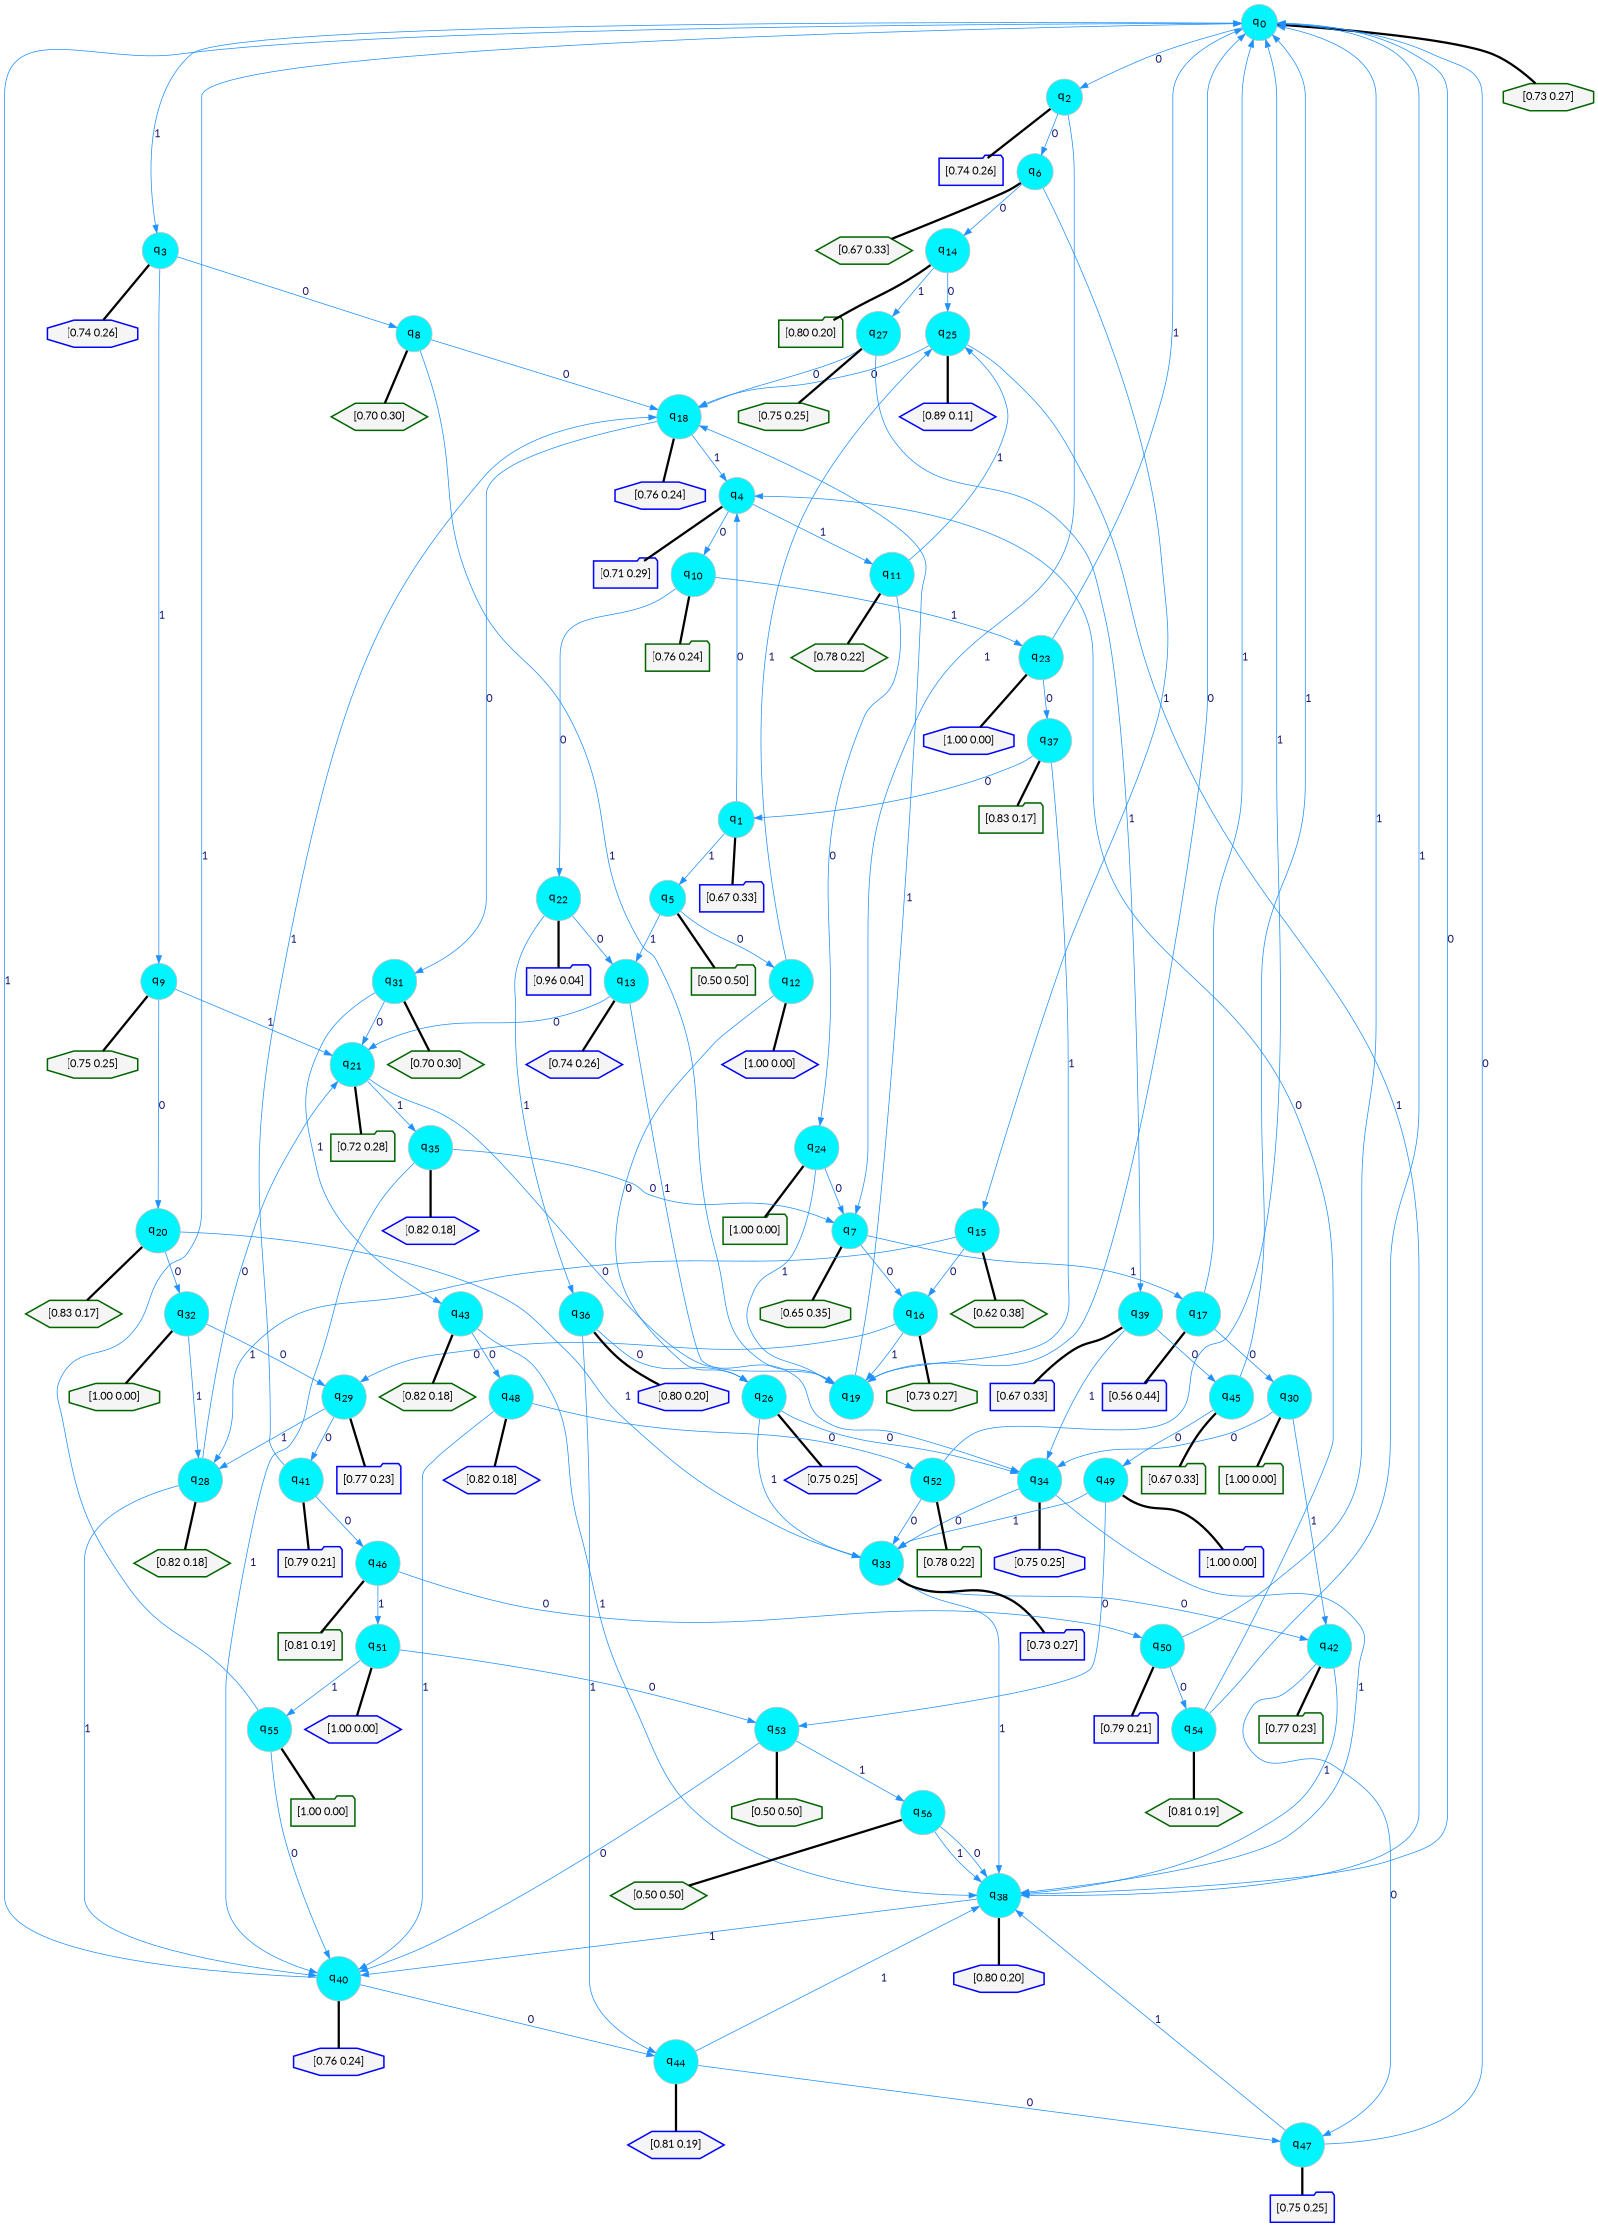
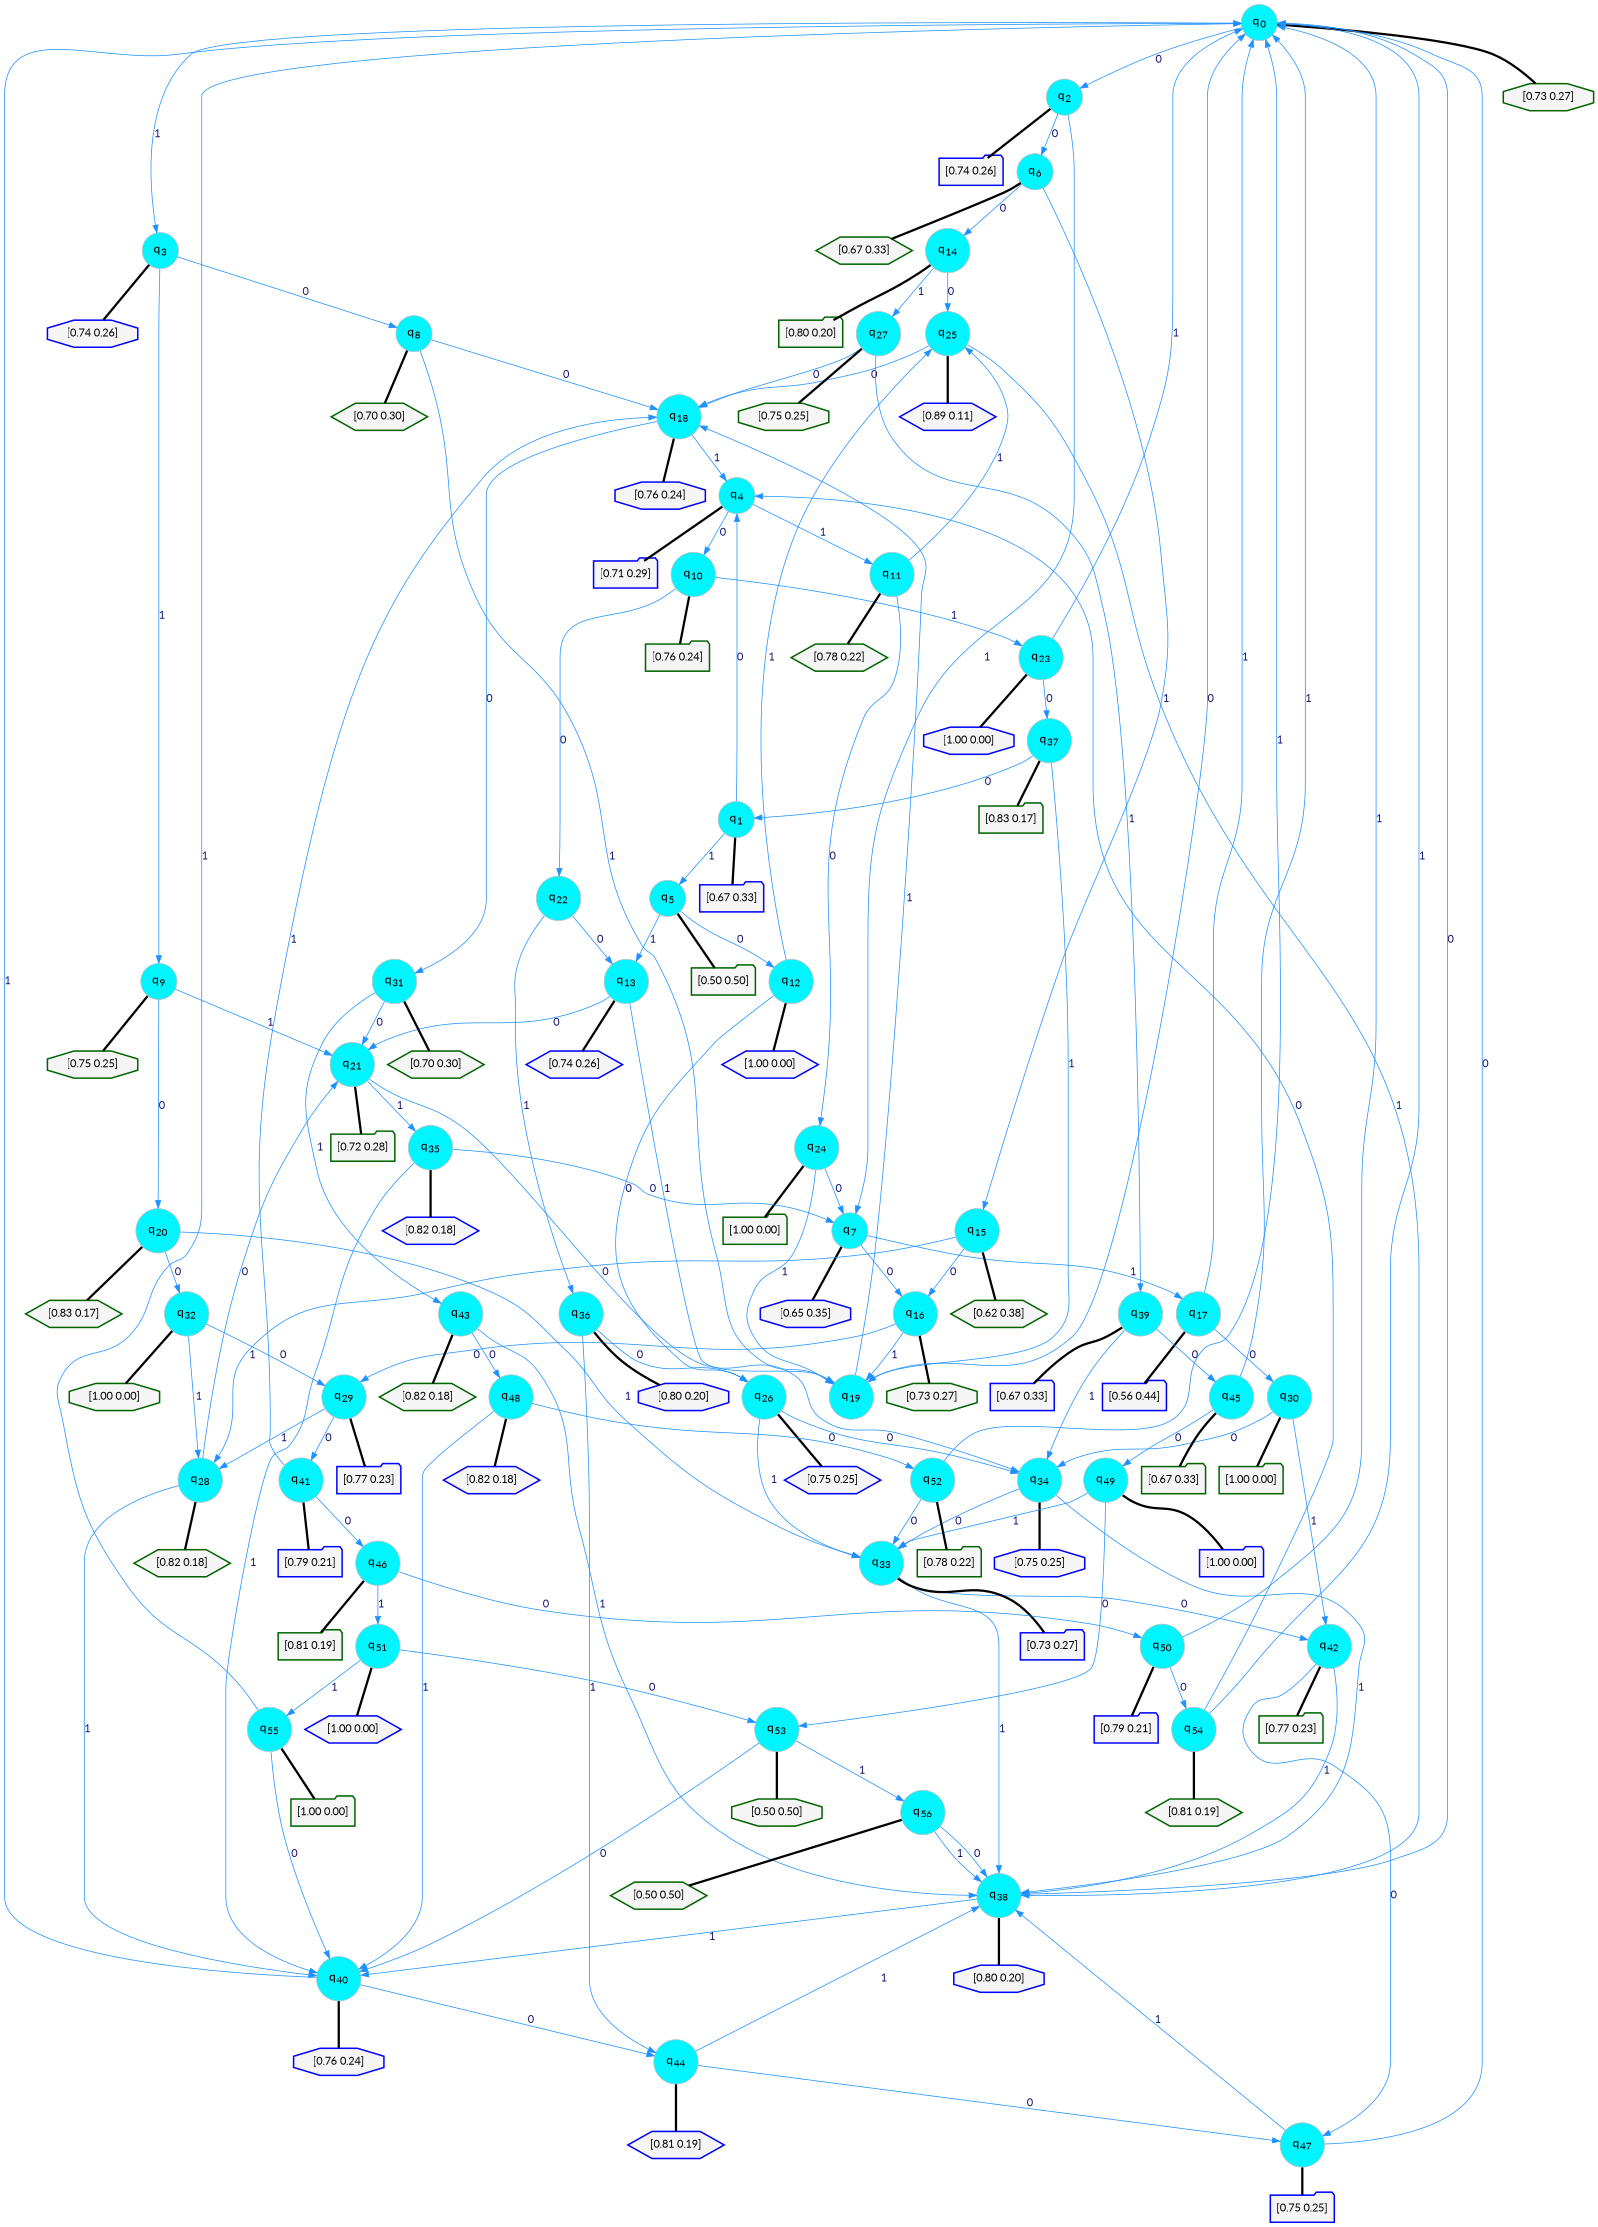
node "[0.96 0.04]": removed
node "[0.65 0.35]": color darkgreen -> blue
